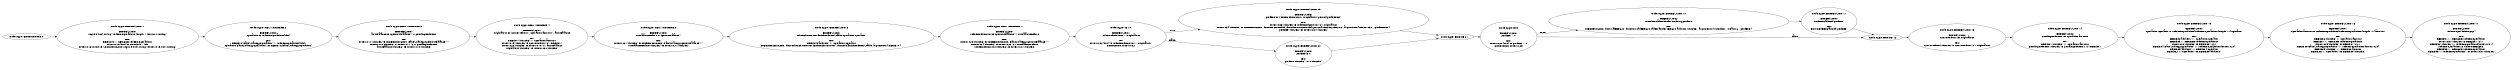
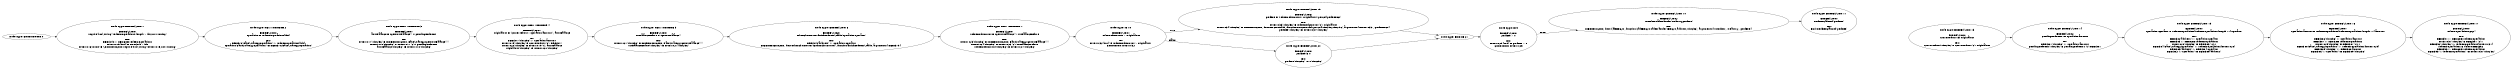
node "Node Type: END_IF 12": removed
